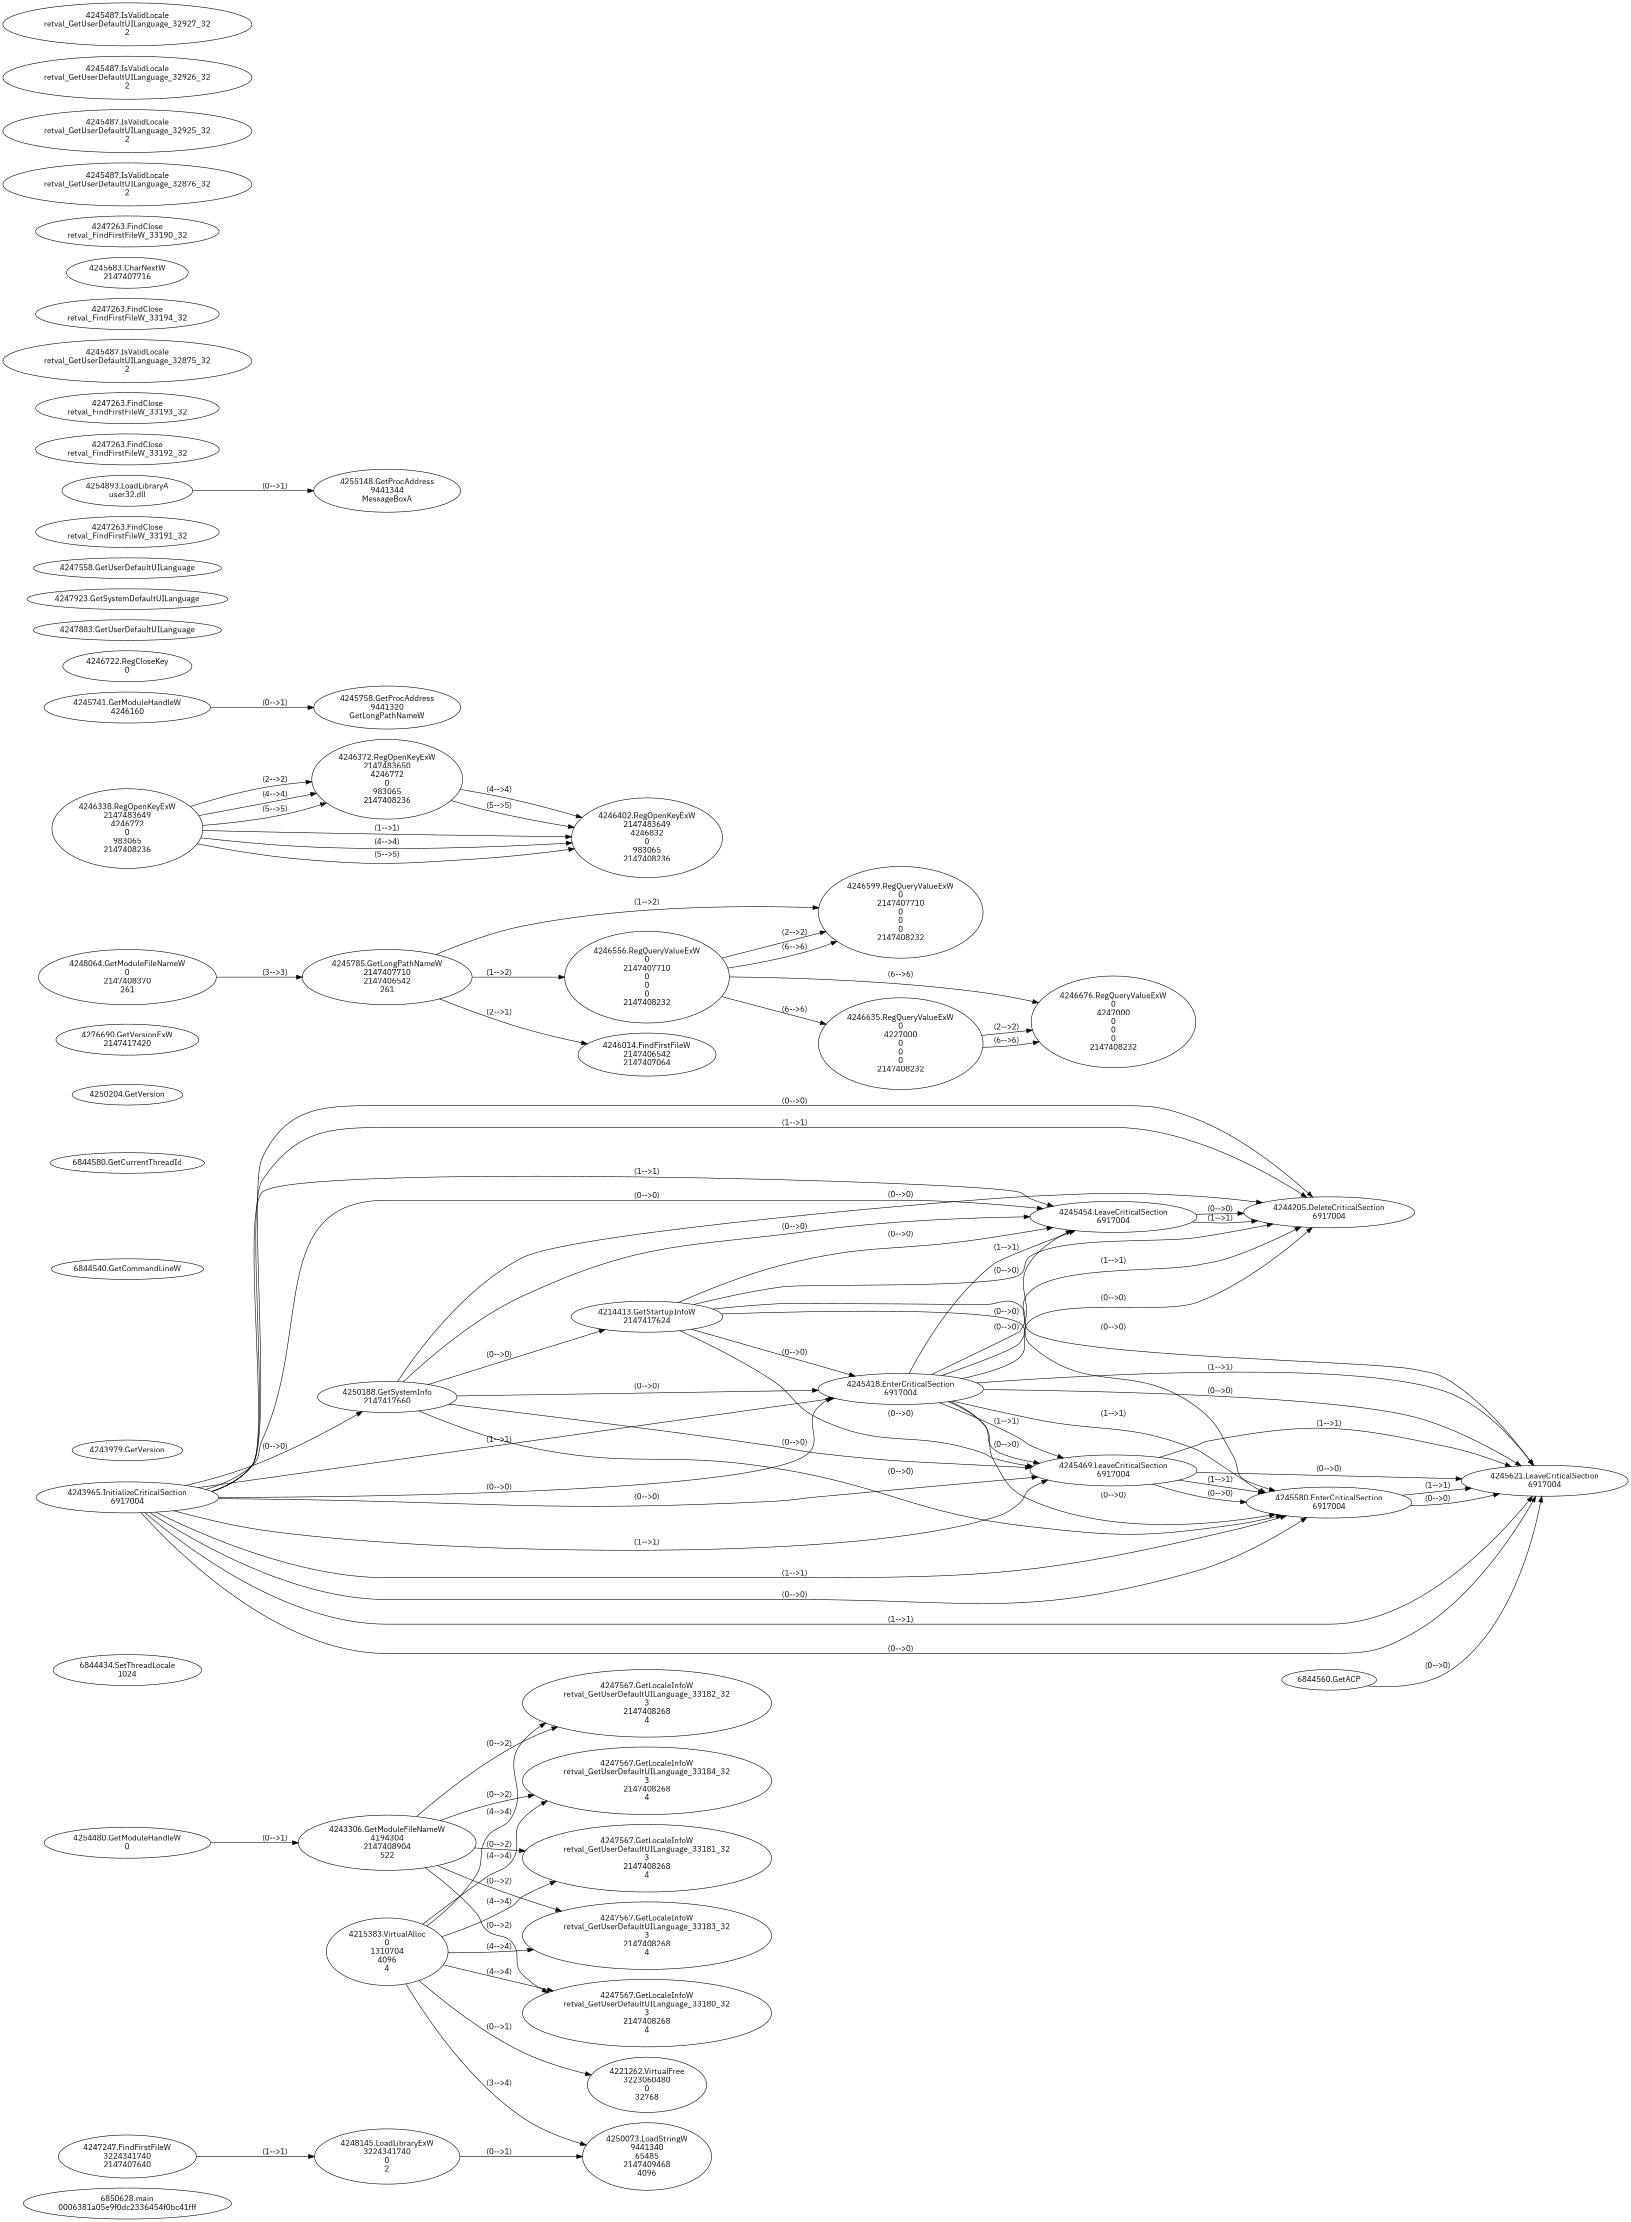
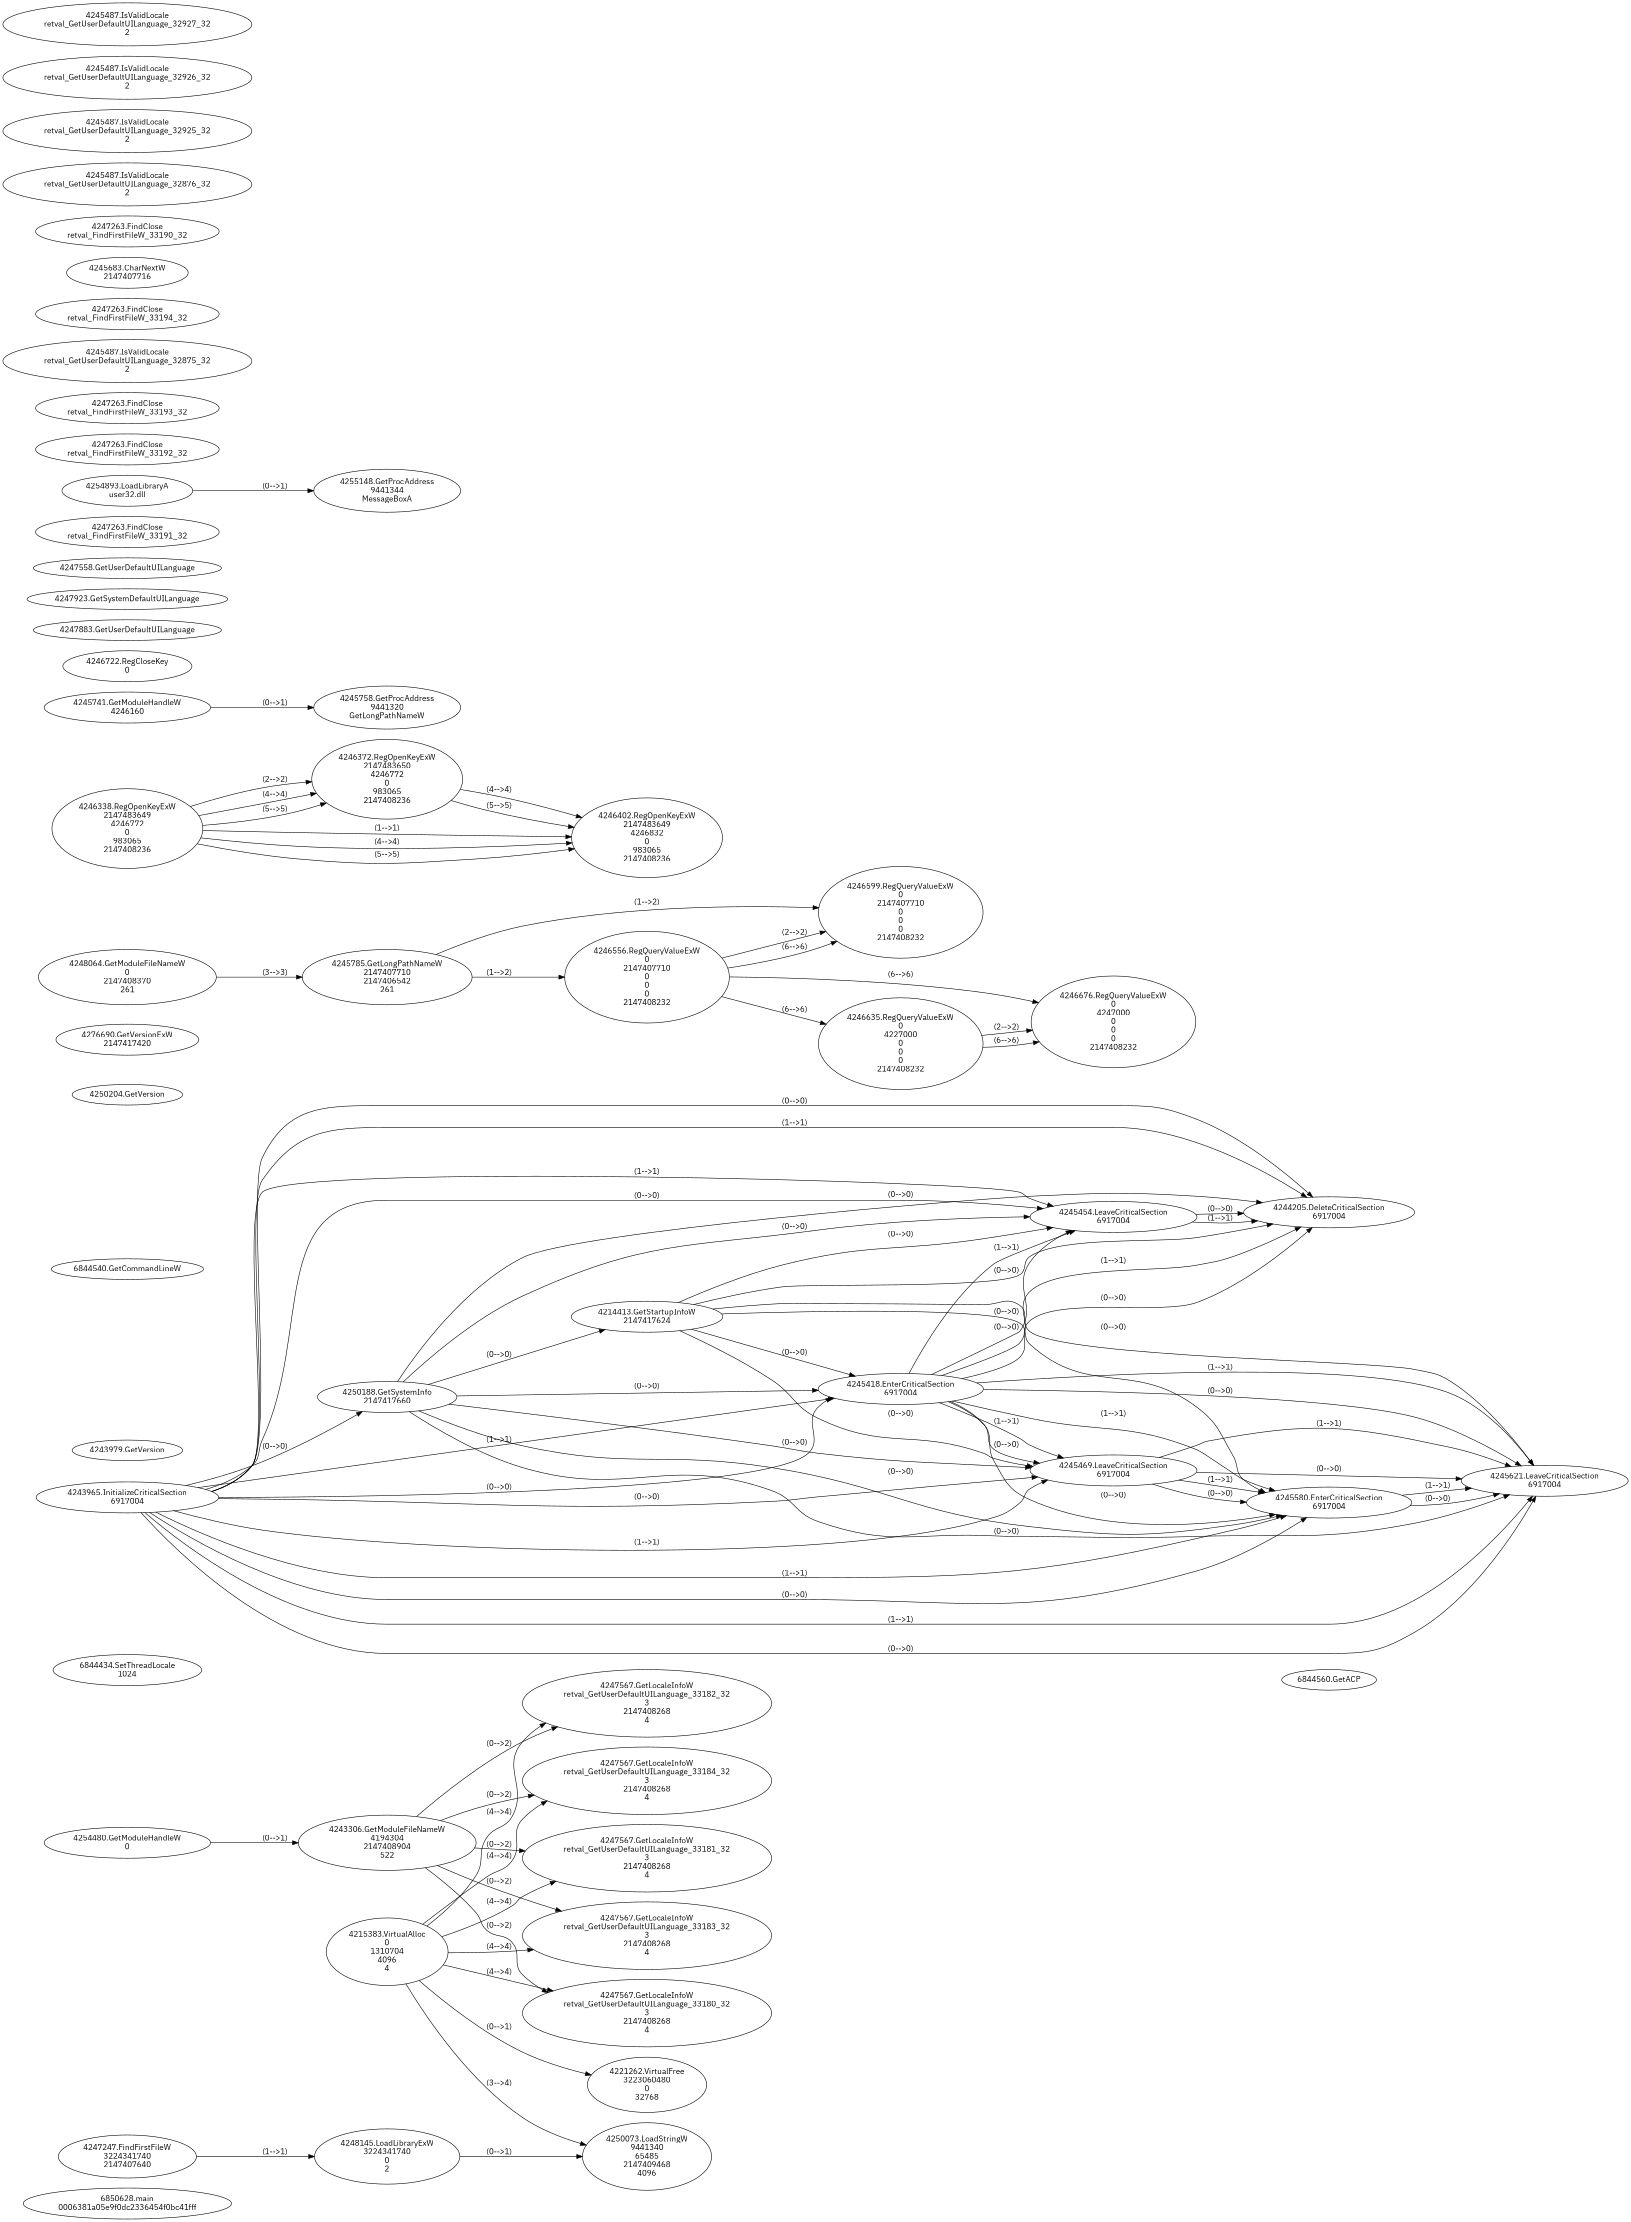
node "4246014.FindFirstFileW 2147406542 2147407064": removed
node "6844580.GetCurrentThreadId": removed
edge "6844560.GetACP" -> "4245621.LeaveCriticalSection 6917004": now "4250188.GetSystemInfo 2147417660" -> "4245621.LeaveCriticalSection 6917004"
